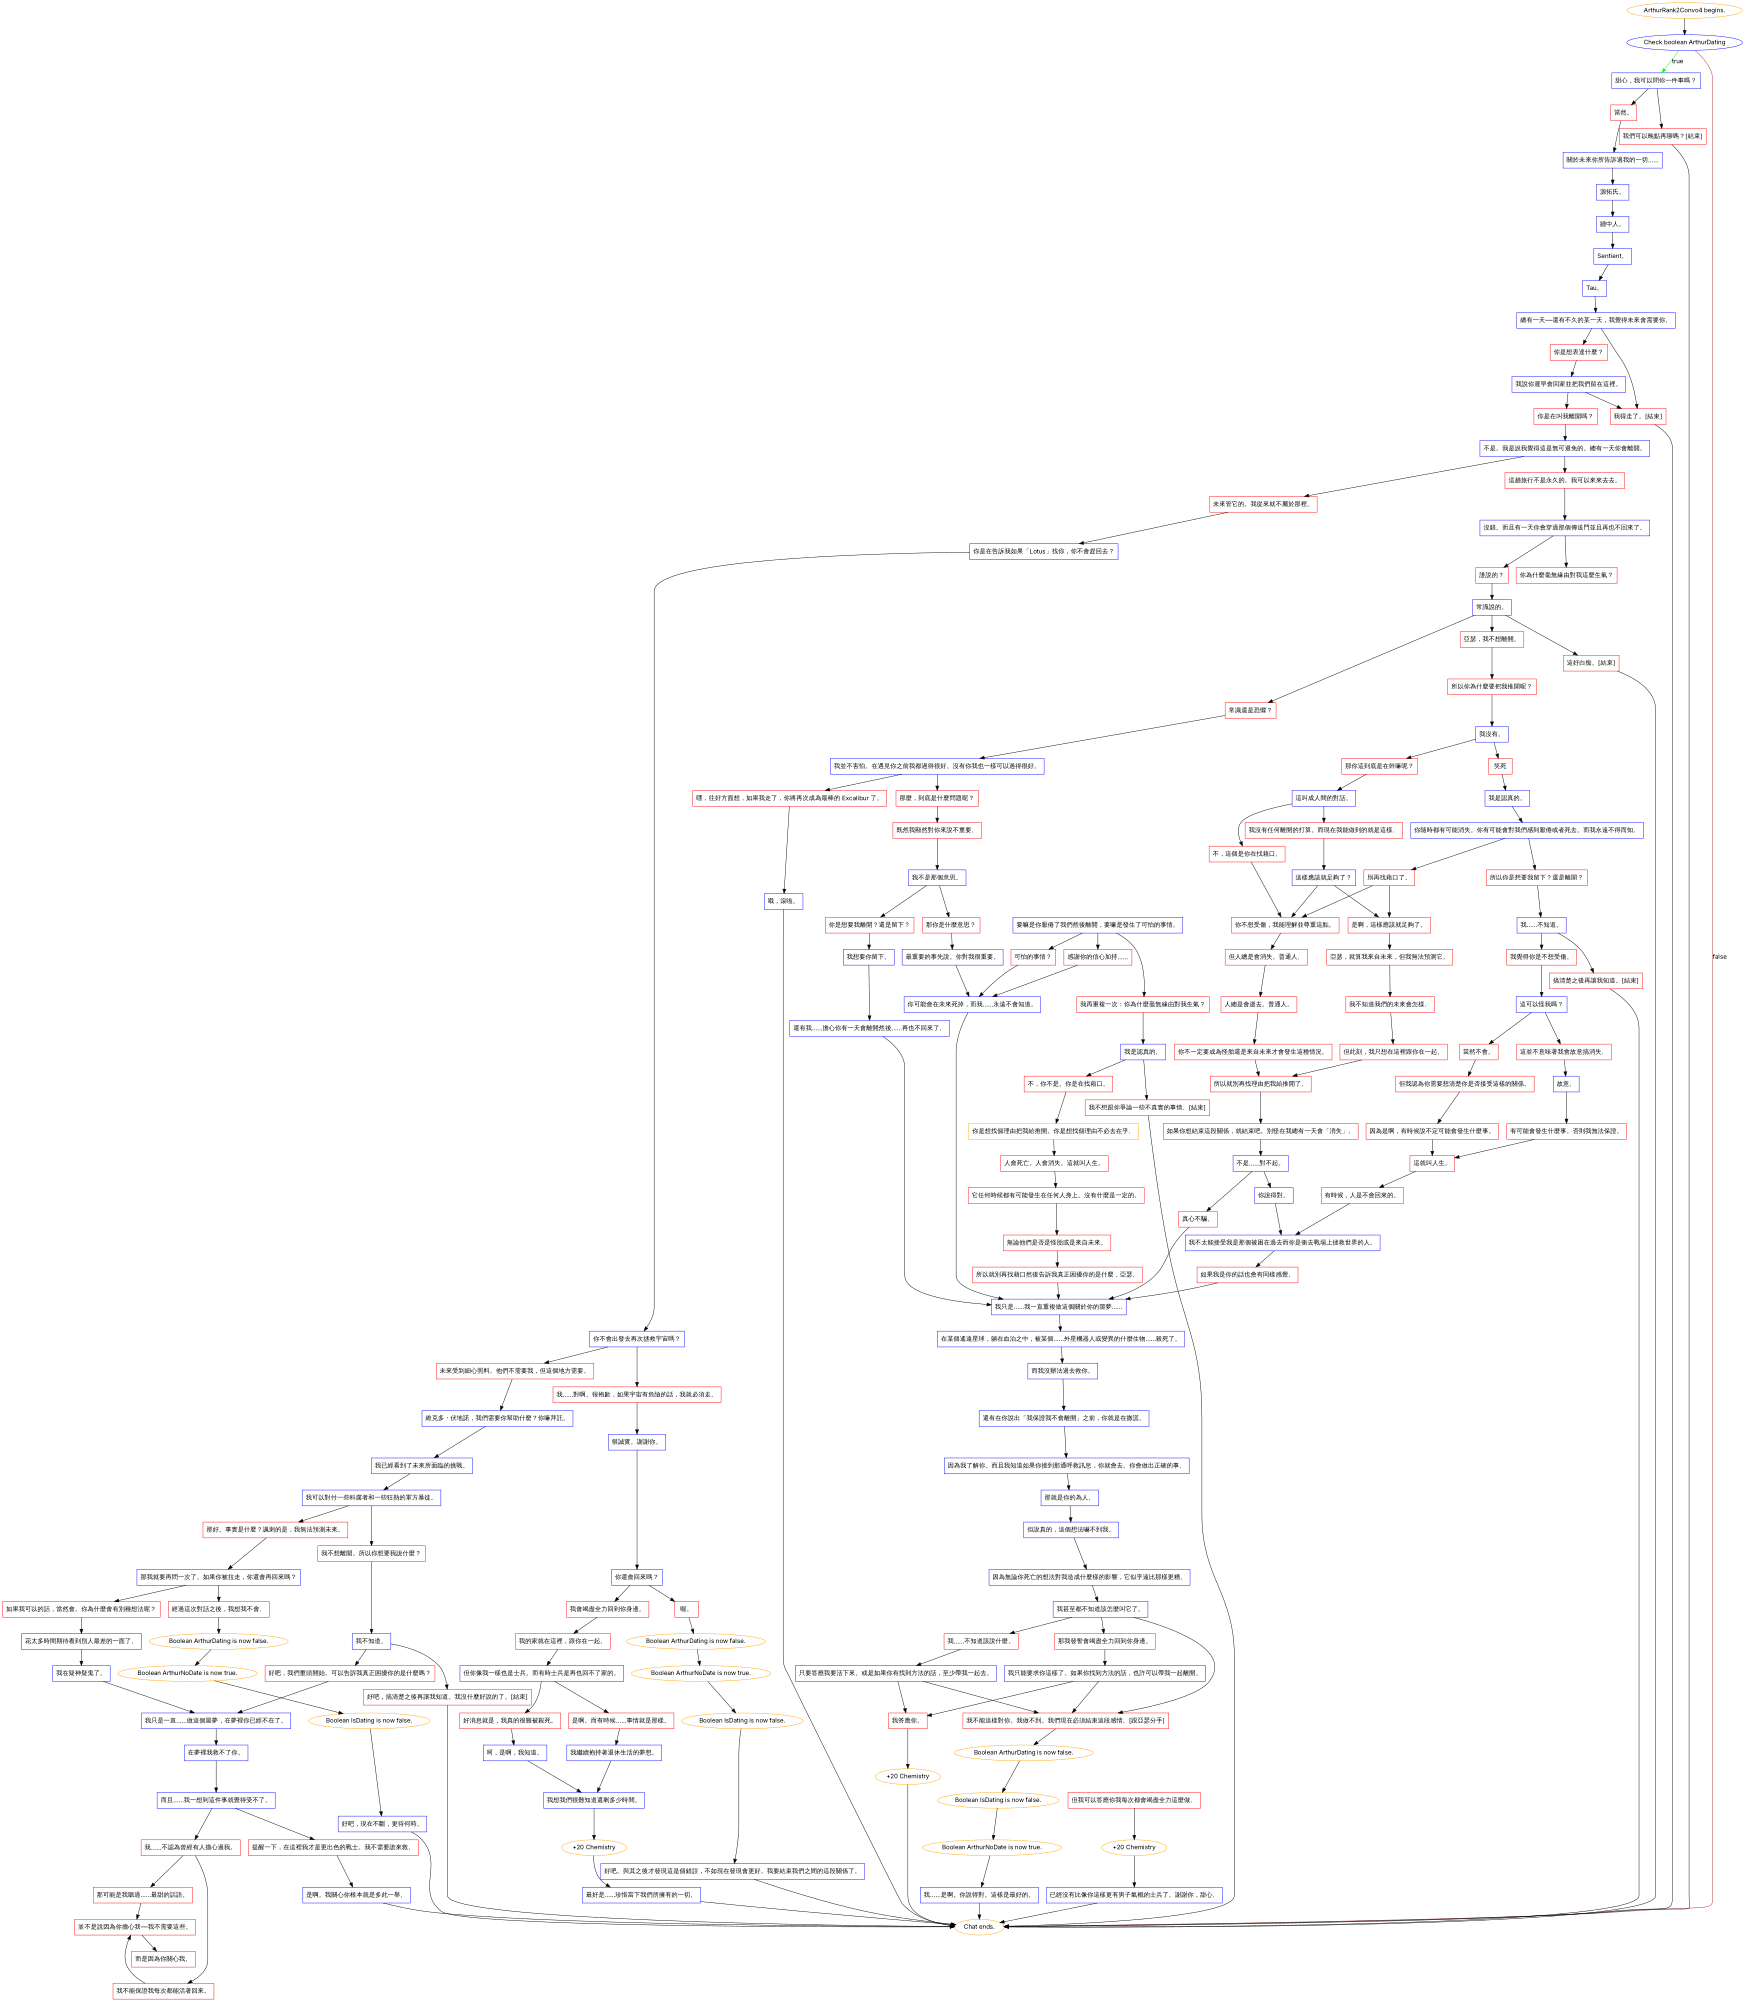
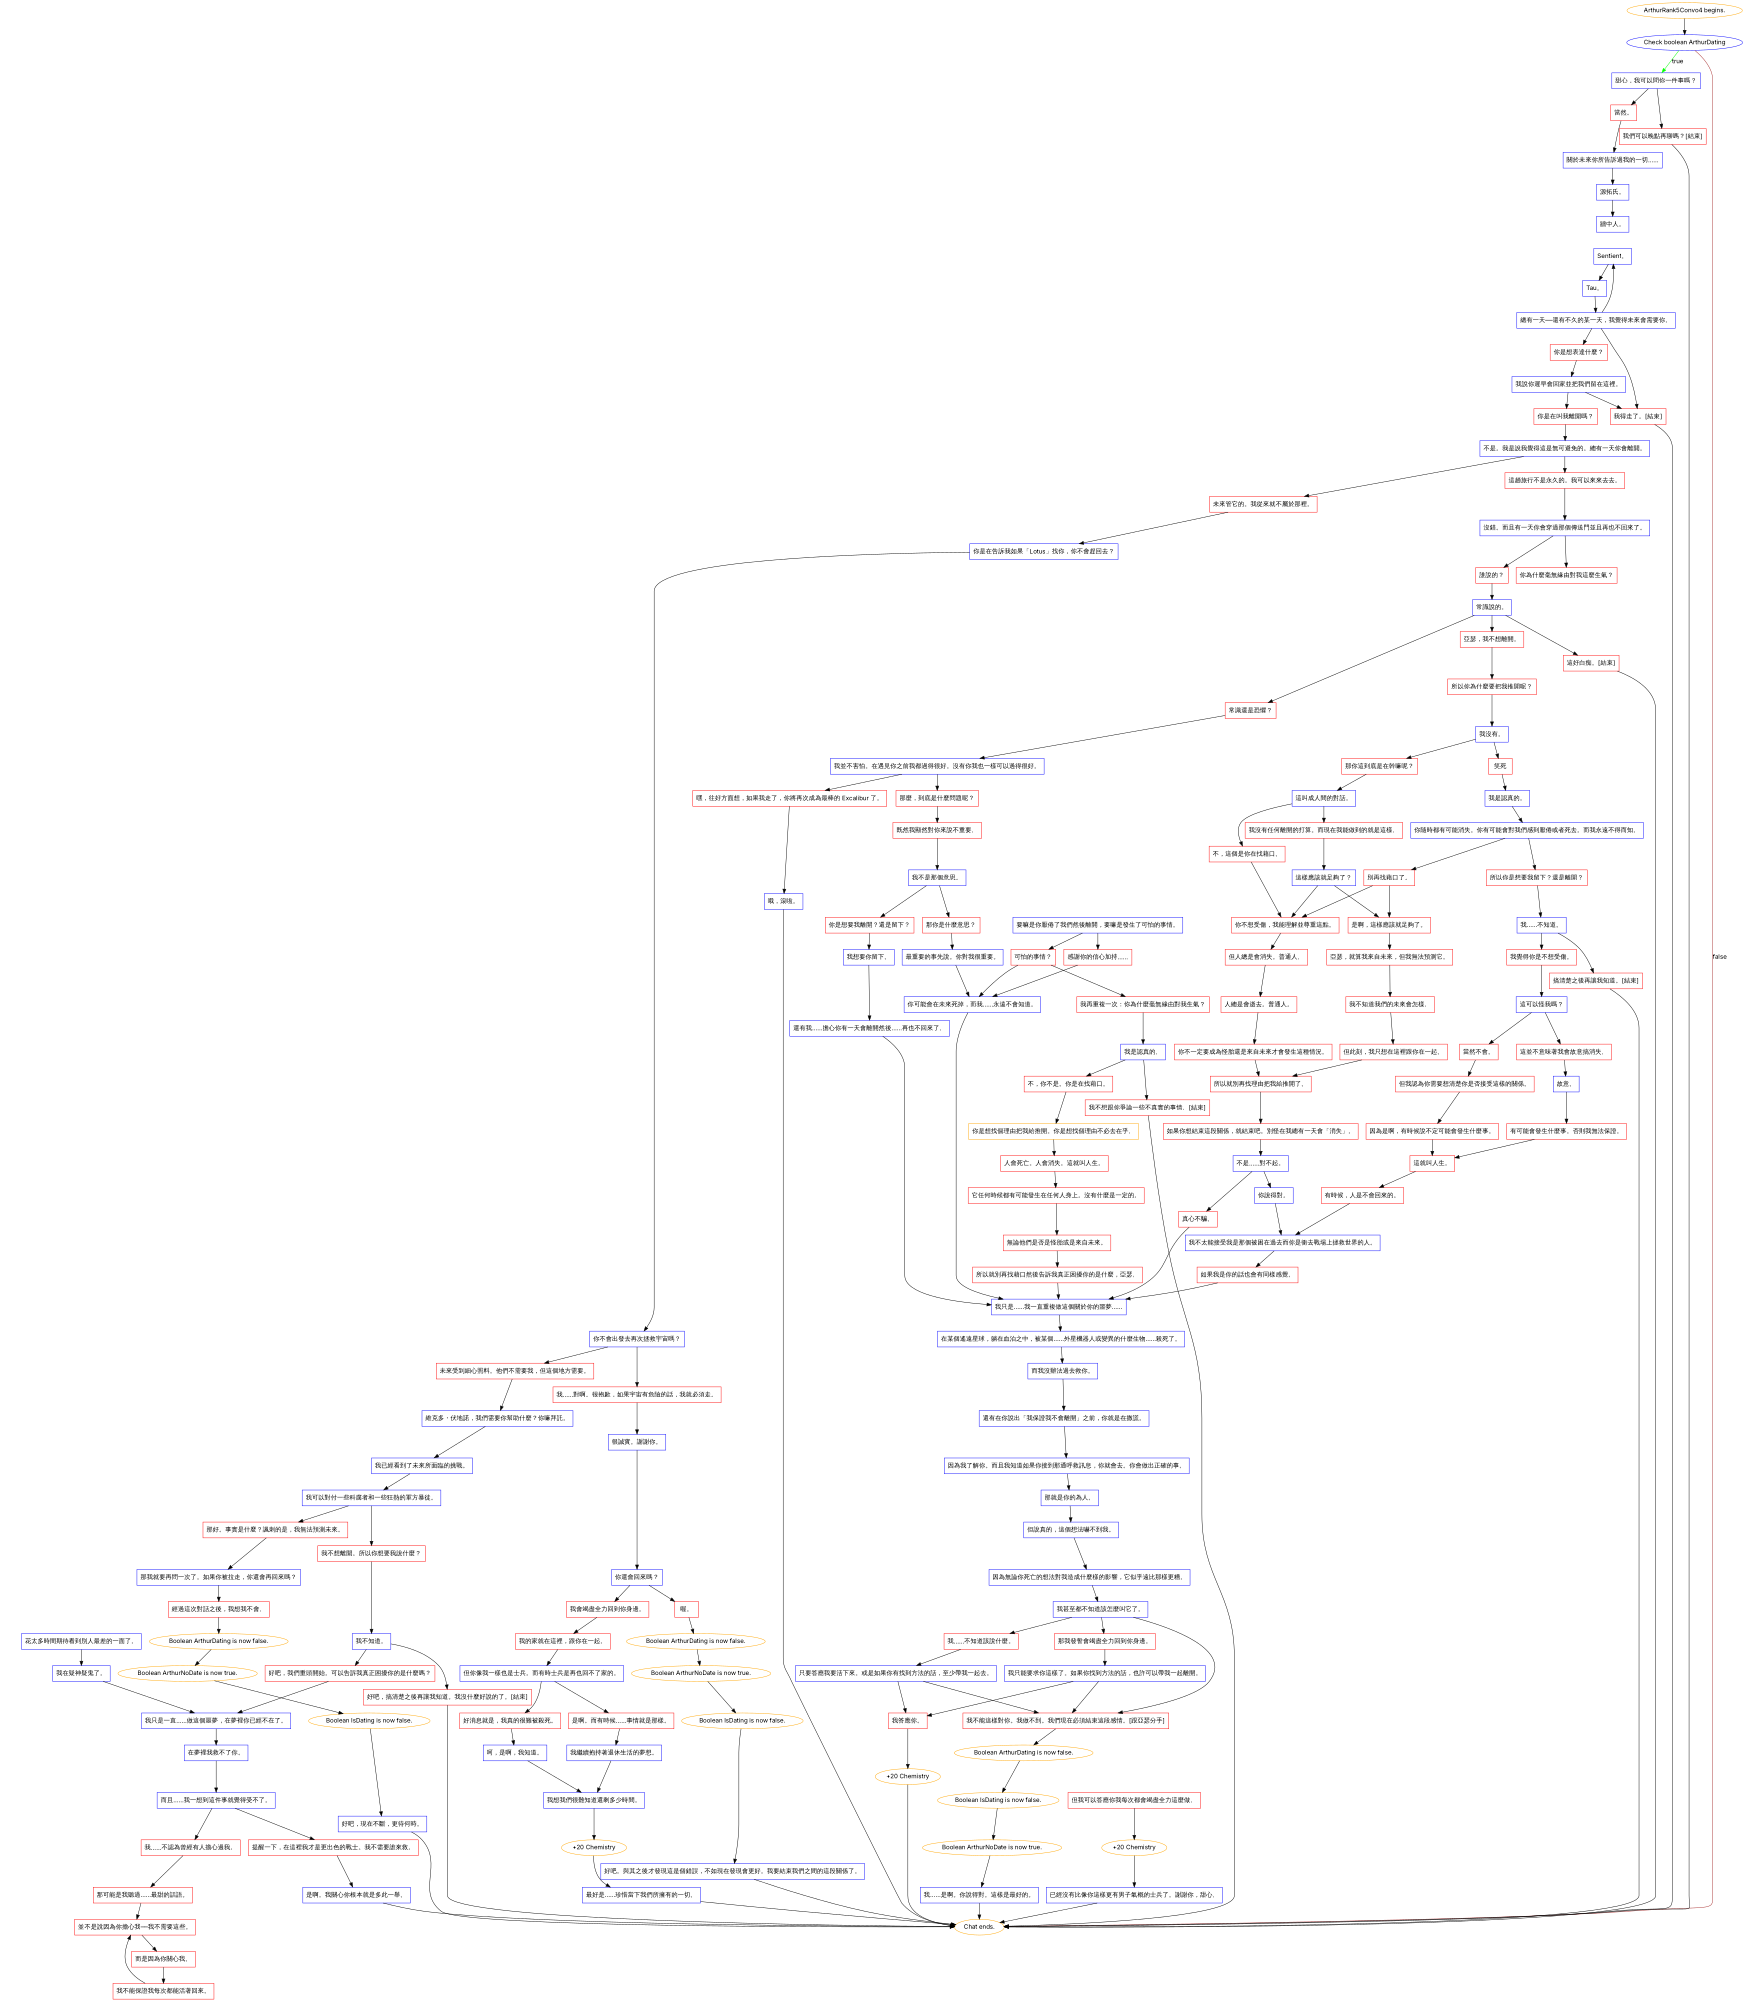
node "ArthurRank2Convo4 begins.": label "ArthurRank2Convo4 begins." -> "ArthurRank5Convo4 begins."
edge "牆中人。" -> "Sentient。": now "總有一天──還有不久的某一天，我覺得未來會需要你。" -> "Sentient。"
edge "要嘛是你厭倦了我們然後離開，要嘛是發生了可怕的事情。" -> "我再重複一次：你為什麼毫無緣由對我生氣？": now "可怕的事情？" -> "我再重複一次：你為什麼毫無緣由對我生氣？"
node "如果我可以的話，當然會。你為什麼會有別種想法呢？": removed
edge "我……不認為曾經有人擔心過我。" -> "我不能保證我每次都能活著回來。": now "而是因為你關心我。" -> "我不能保證我每次都能活著回來。"
